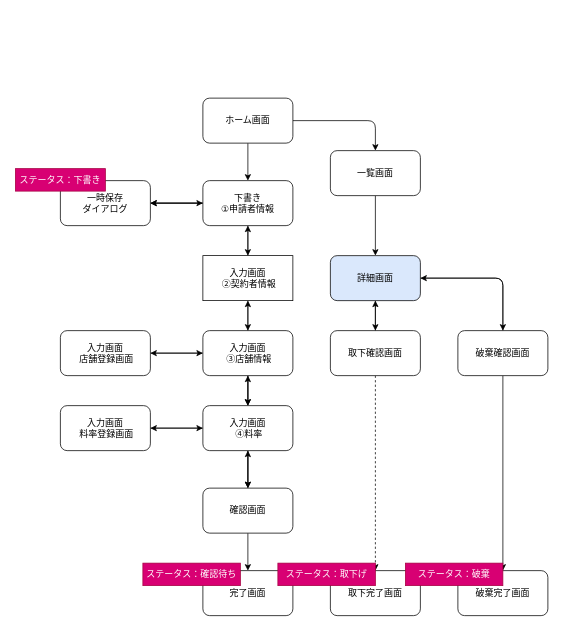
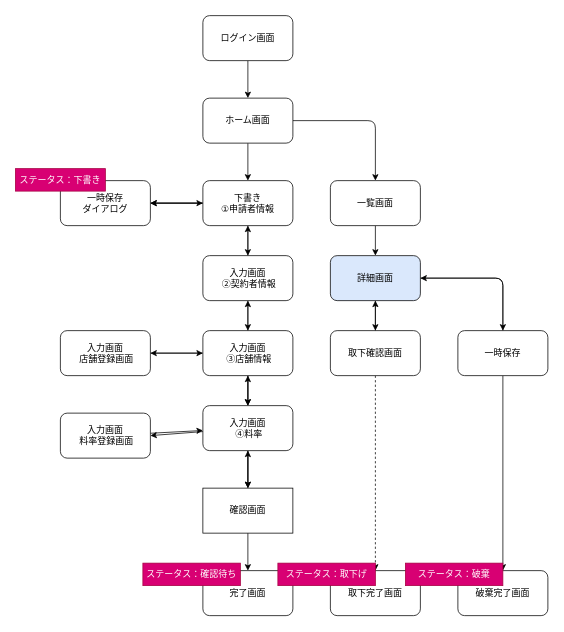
node "ログイン画面": added
edge "ログイン画面" -> "ホーム画面": added
node "一覧画面": moved (375, 173) -> (375, 203)
node "入力画面 ②契約者情報": shape rectangle -> rounded rectangle
node "破棄確認画面": label "破棄確認画面" -> "一時保存"
node "入力画面 料率登録画面": moved (105, 428) -> (105, 435)
node "確認画面": shape rounded rectangle -> rectangle
